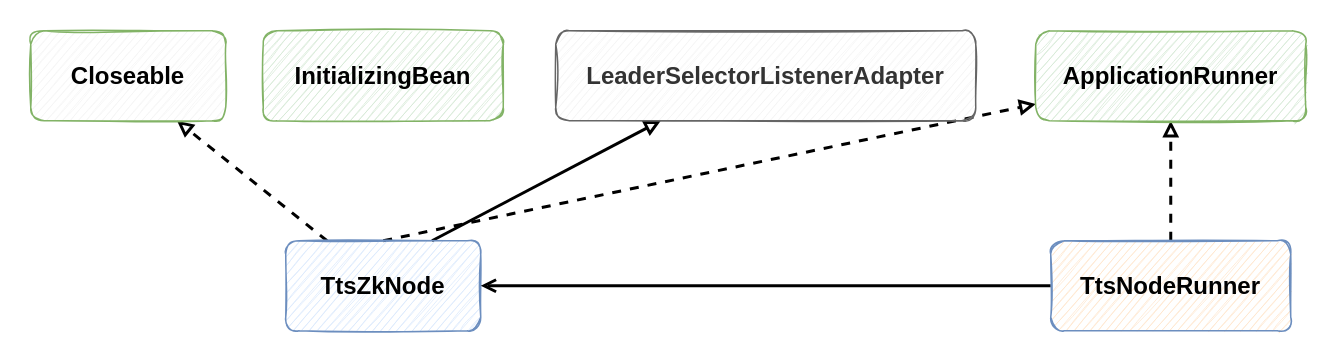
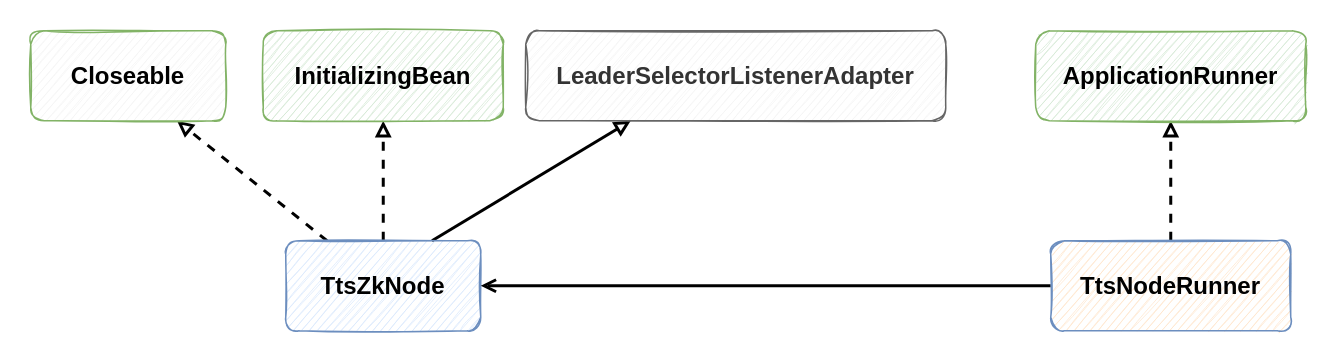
node "LeaderSelectorListenerAdapter": moved (766, 76) -> (736, 76)
edge "TtsZkNode" -> "ApplicationRunner": now "TtsZkNode" -> "InitializingBean"
